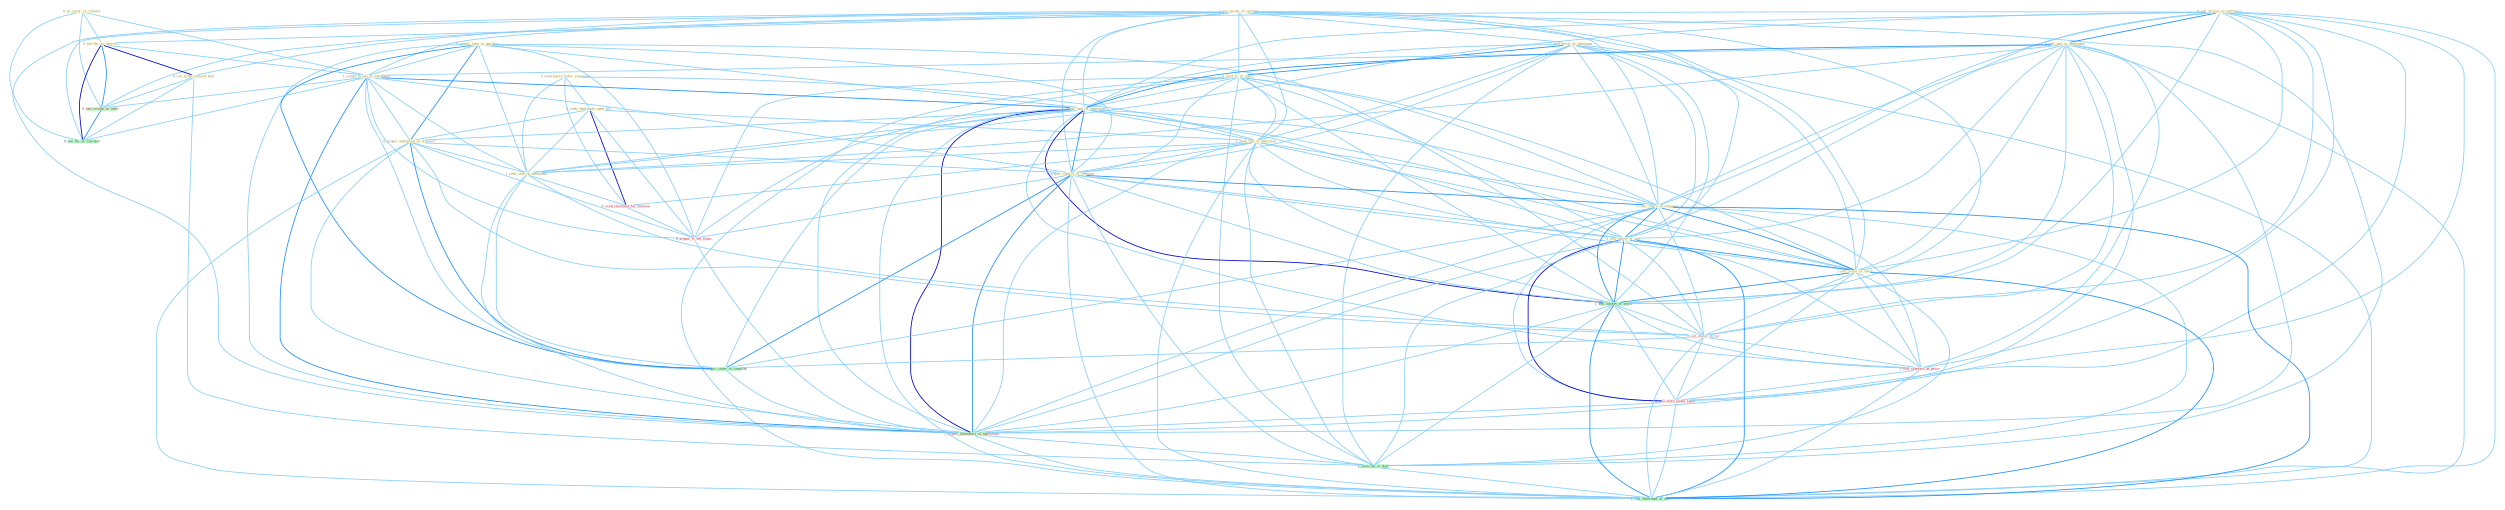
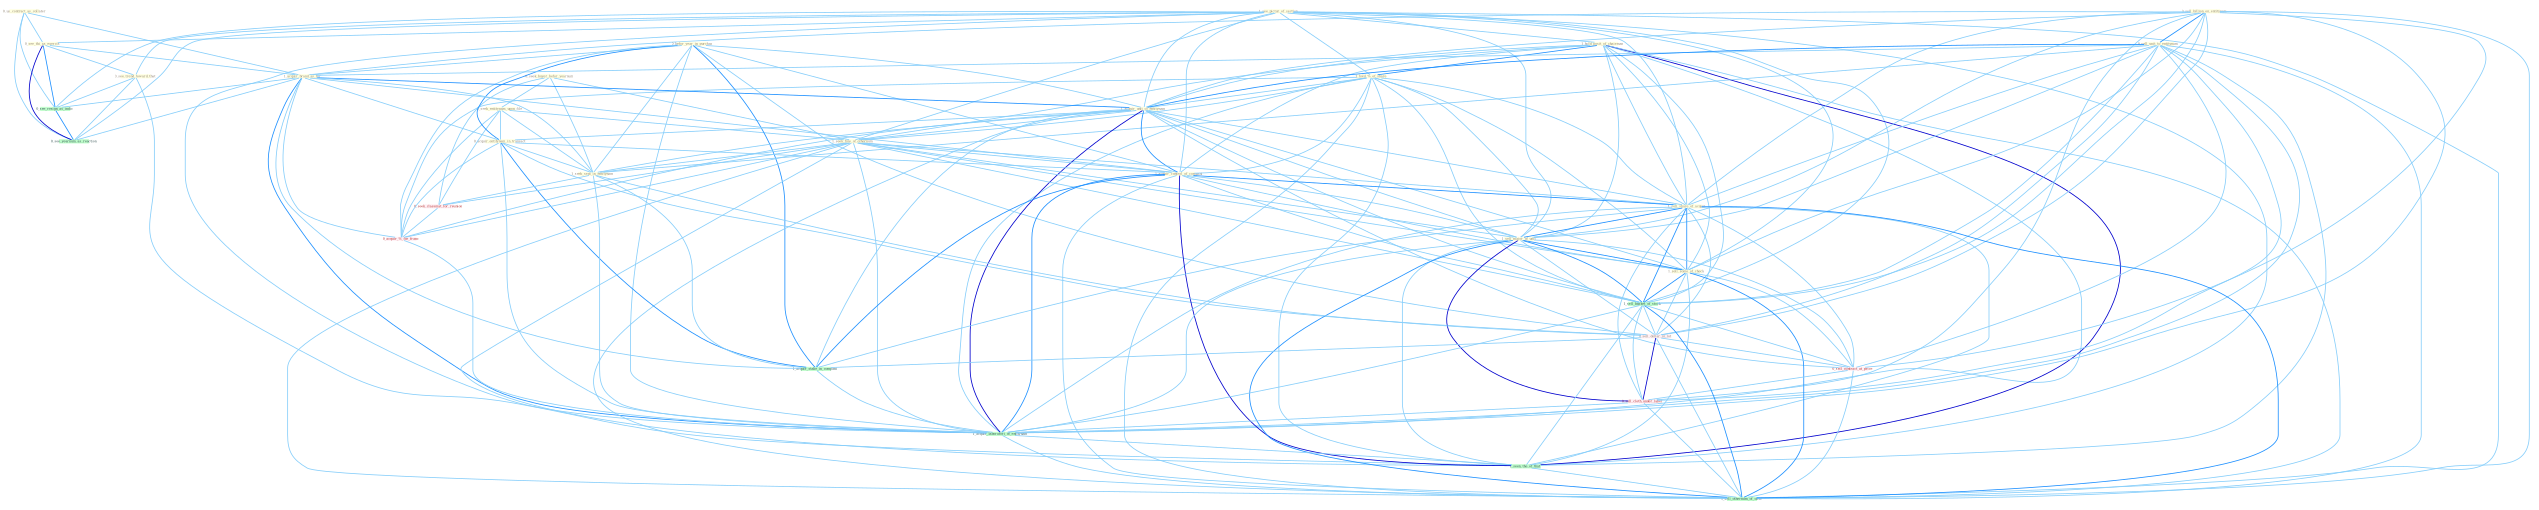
node "0_us_secur_as_collater": label "0_us_secur_as_collater" -> "0_us_contract_as_collater"
node "0_acquir_year_in_purchas": label "0_acquir_year_in_purchas" -> "0_befor_year_in_purchas"
edge "0_see_thi_as_exercis" -- "0_see_trend_toward_that": color #0000cd -> #87cefa
edge "0_sell_billion_on_entitynam" -- "1_seek_seat_in_entitynam": removed
node "1_acquir_brand_as_entitynam": label "1_acquir_brand_as_entitynam" -> "1_acquir_brand_as_for"
node "0_see_resign_as_indic": fontcolor #b22222 -> #2f4f4f
node "0_see_thi_as_reaction": label "0_see_thi_as_reaction" -> "0_see_yearnum_as_reaction"
edge "0_seek_entitynam_upon_file" -- "0_seek_classmat_for_reunion": color #0000cd -> #87cefa
edge "0_sell_unit_to_entitynam" -- "1_sell_some_of_check": now "0_sell_unit_to_entitynam" -- "1_seen_the_of_that"
edge "1_hold_posit_of_chairman" -- "1_seen_the_of_that": color #87cefa -> #0000cd
edge "1_acquir_control_of_compani" -- "0_acquir_%_for_franc": now "1_seek_fine_of_othernum" -- "0_acquir_%_for_franc"
node "1_sell_share_of_compani": label "1_sell_share_of_compani" -> "1_sell_share_of_acquir"
edge "1_acquir_unit_of_entitynam" -- "1_sell_basket_of_stock": color #0000cd -> #87cefa
edge "1_sell_some_of_check" -- "0_sell_cloth_under_label": removed
edge "1_acquir_control_of_compani" -- "1_seen_the_of_that": color #87cefa -> #0000cd
edge "0_sell_dollar_in_lot" -- "0_sell_cloth_under_label": color #87cefa -> #0000cd
edge "1_hold_posit_of_chairman" -- "1_acquir_laboratori_of_entitynam": added
node "1_acquir_laboratori_of_entitynam": fontcolor #b22222 -> #2f4f4f
edge "0_acquir_entitynam_in_transact" -- "1_sell_othernum_of_offic": now "1_see_pictur_of_section" -- "1_sell_othernum_of_offic"
